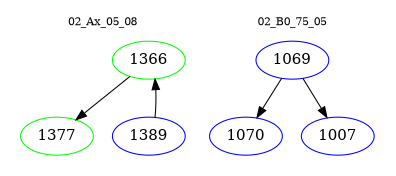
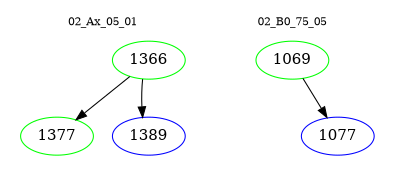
cluster "02_Ax_05_08": label "02_Ax_05_08" -> "02_Ax_05_01"
node "1069": color blue -> green
edge "1389" -> "1366": reversed
node "1070": removed
node "1007": label "1007" -> "1077"
